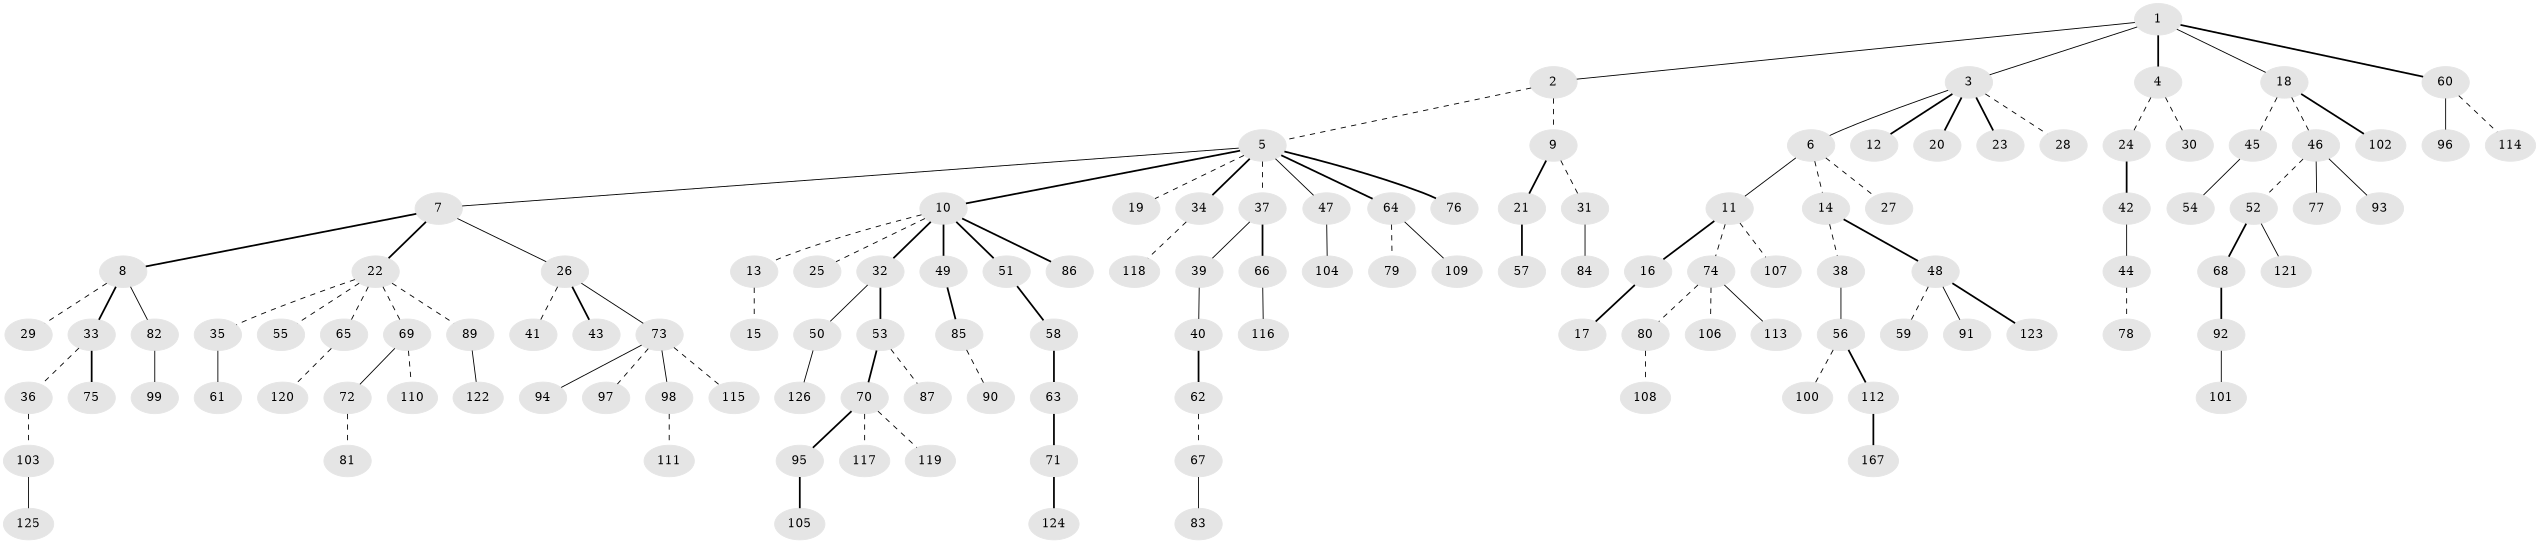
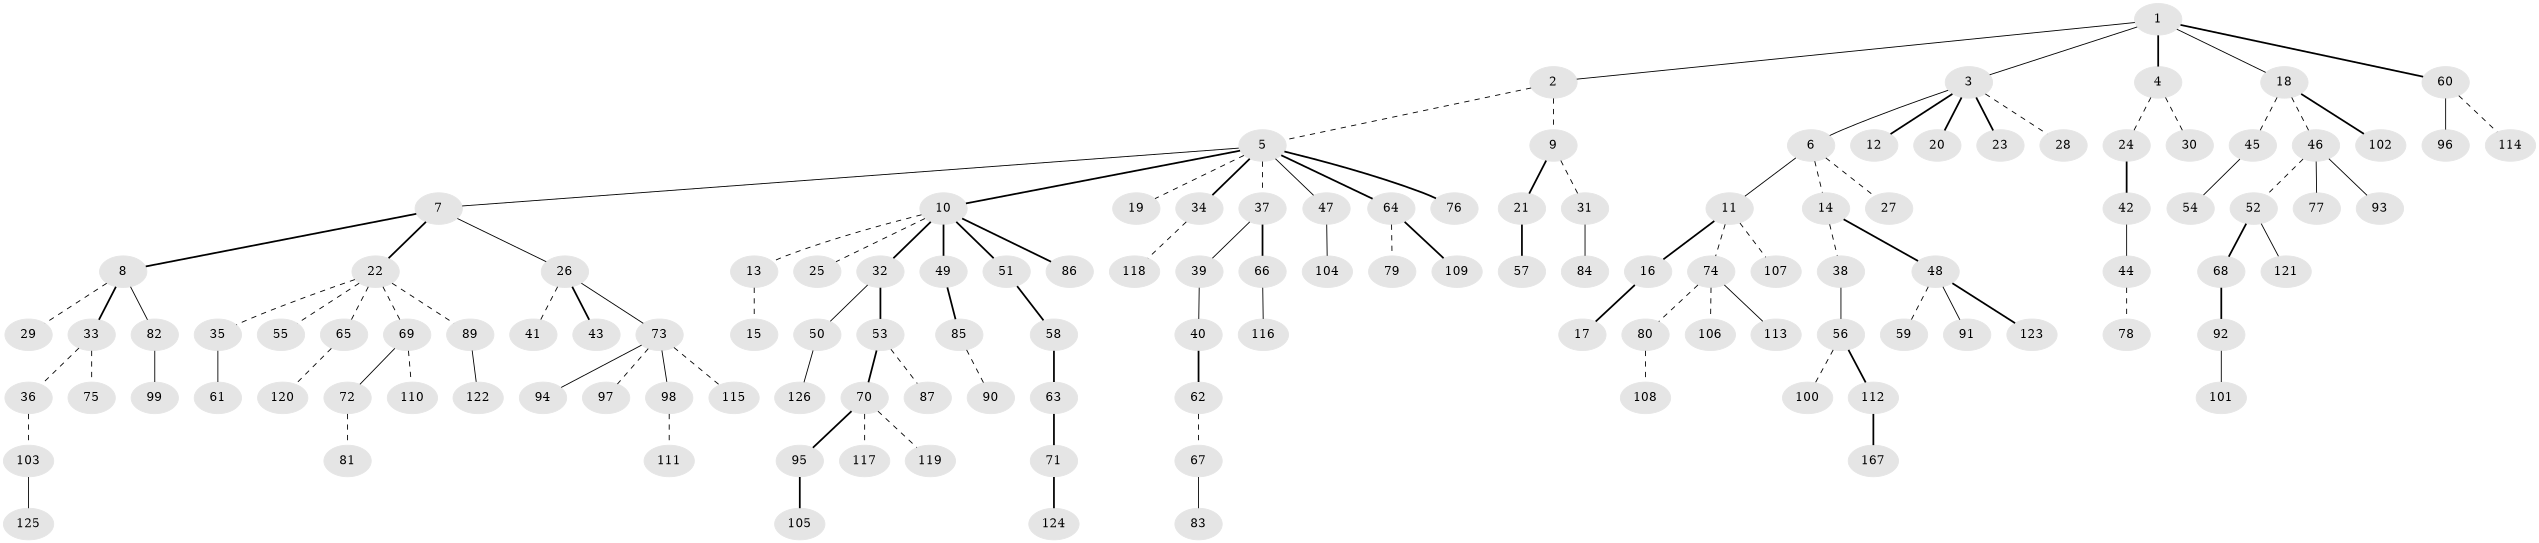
edge "64" -- "109": style solid -> bold
edge "33" -- "75": style bold -> dashed
